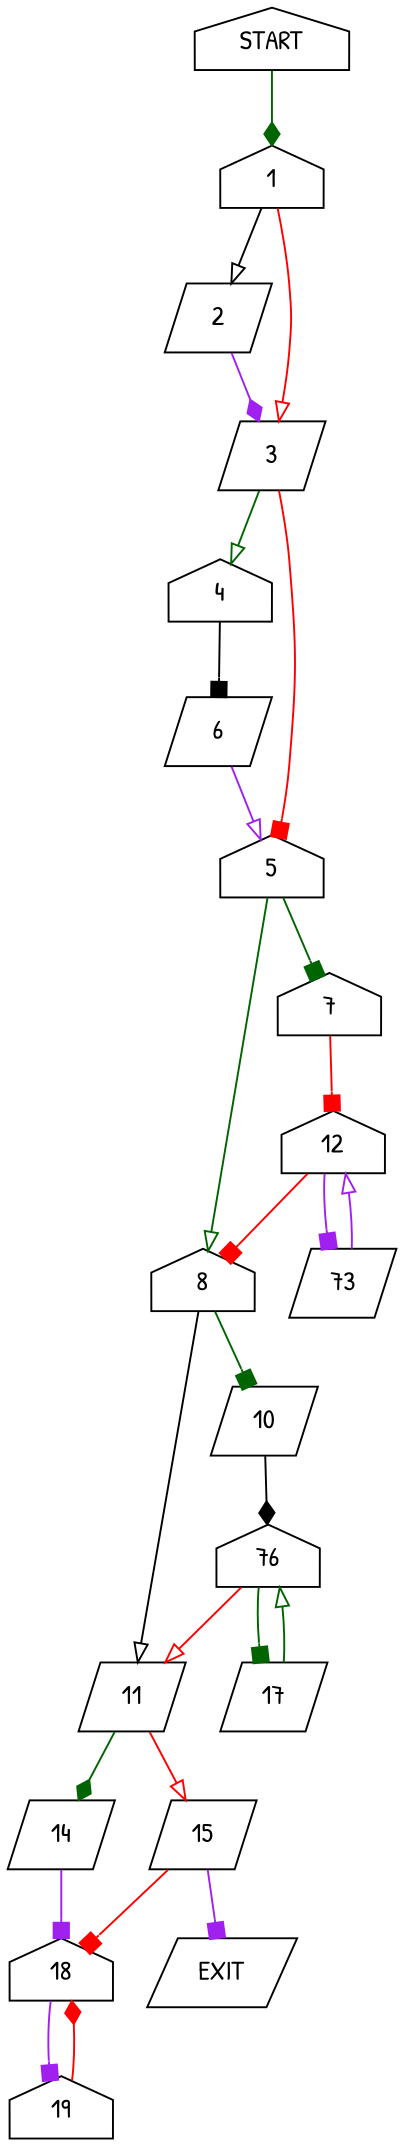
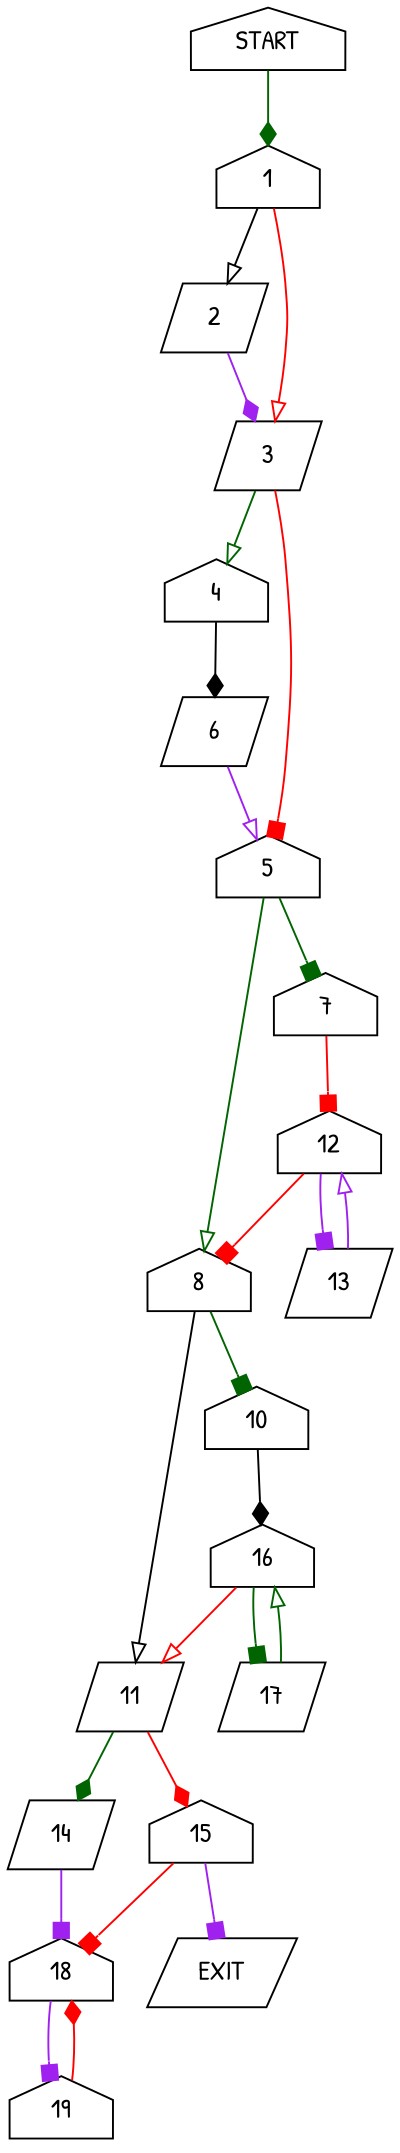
edge "4" -> "6": arrowhead box -> diamond
node "73": label "73" -> "13"
node "10": shape parallelogram -> house
node "76": label "76" -> "16"
edge "11" -> "15": arrowhead onormal -> diamond
node "15": shape parallelogram -> house
